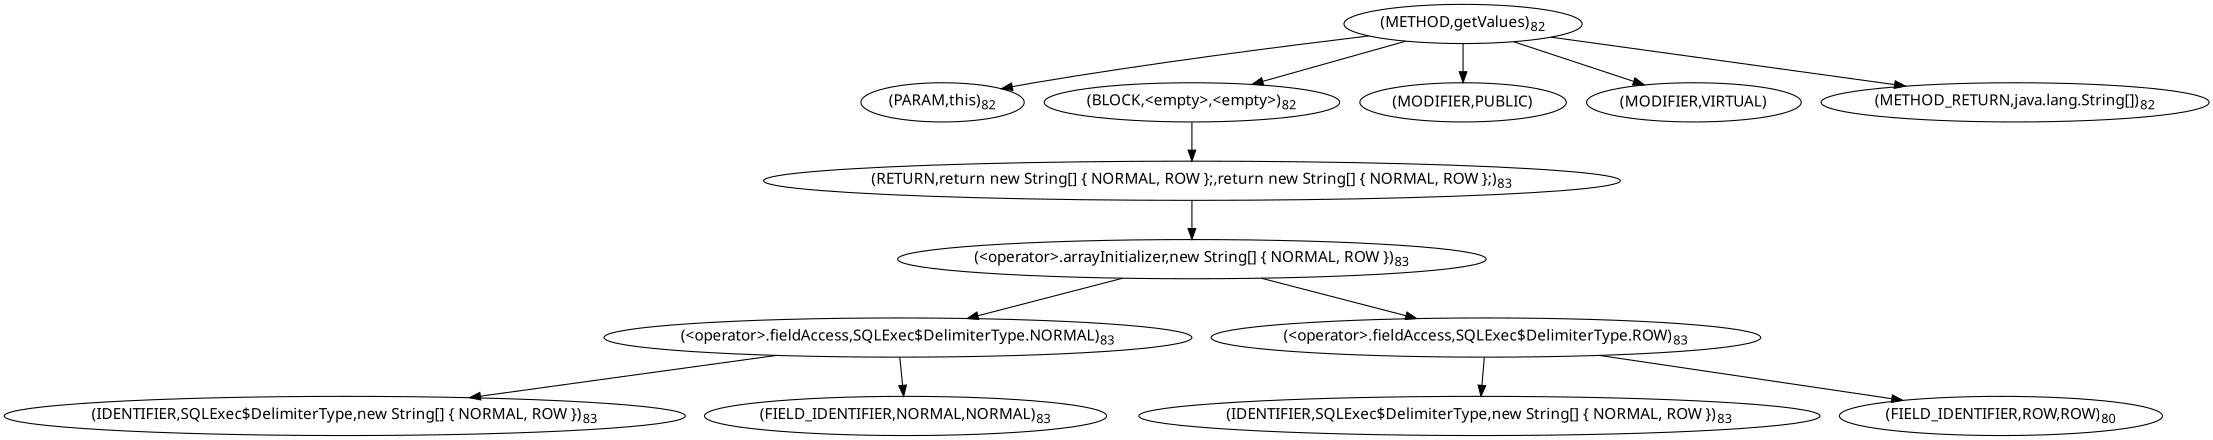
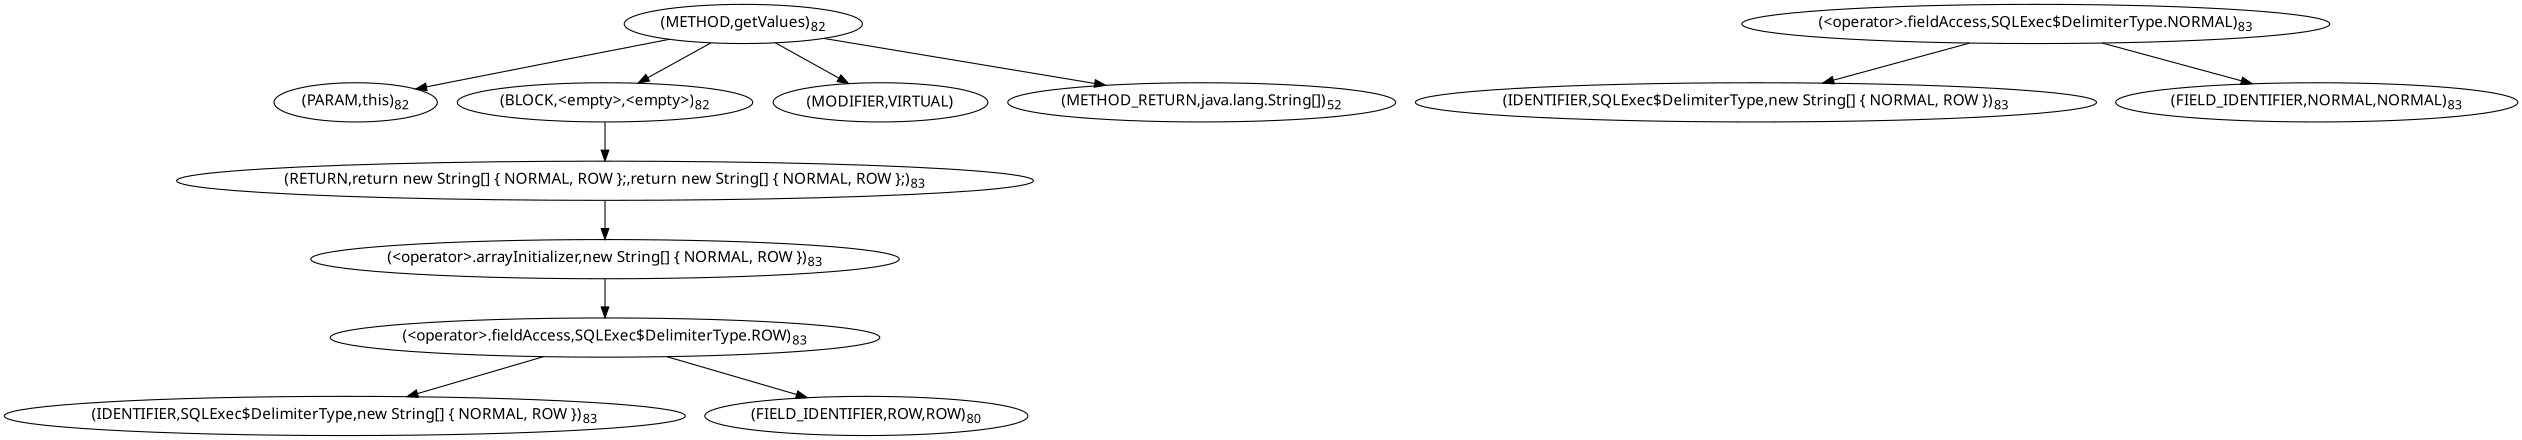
node "(METHOD_RETURN,java.lang.String[])": text "82" -> "52"
node "(MODIFIER,PUBLIC)": removed
edge "(<operator>.arrayInitializer,new String[] { NORMAL, ROW })" -> "(<operator>.fieldAccess,SQLExec$DelimiterType.NORMAL)": removed
